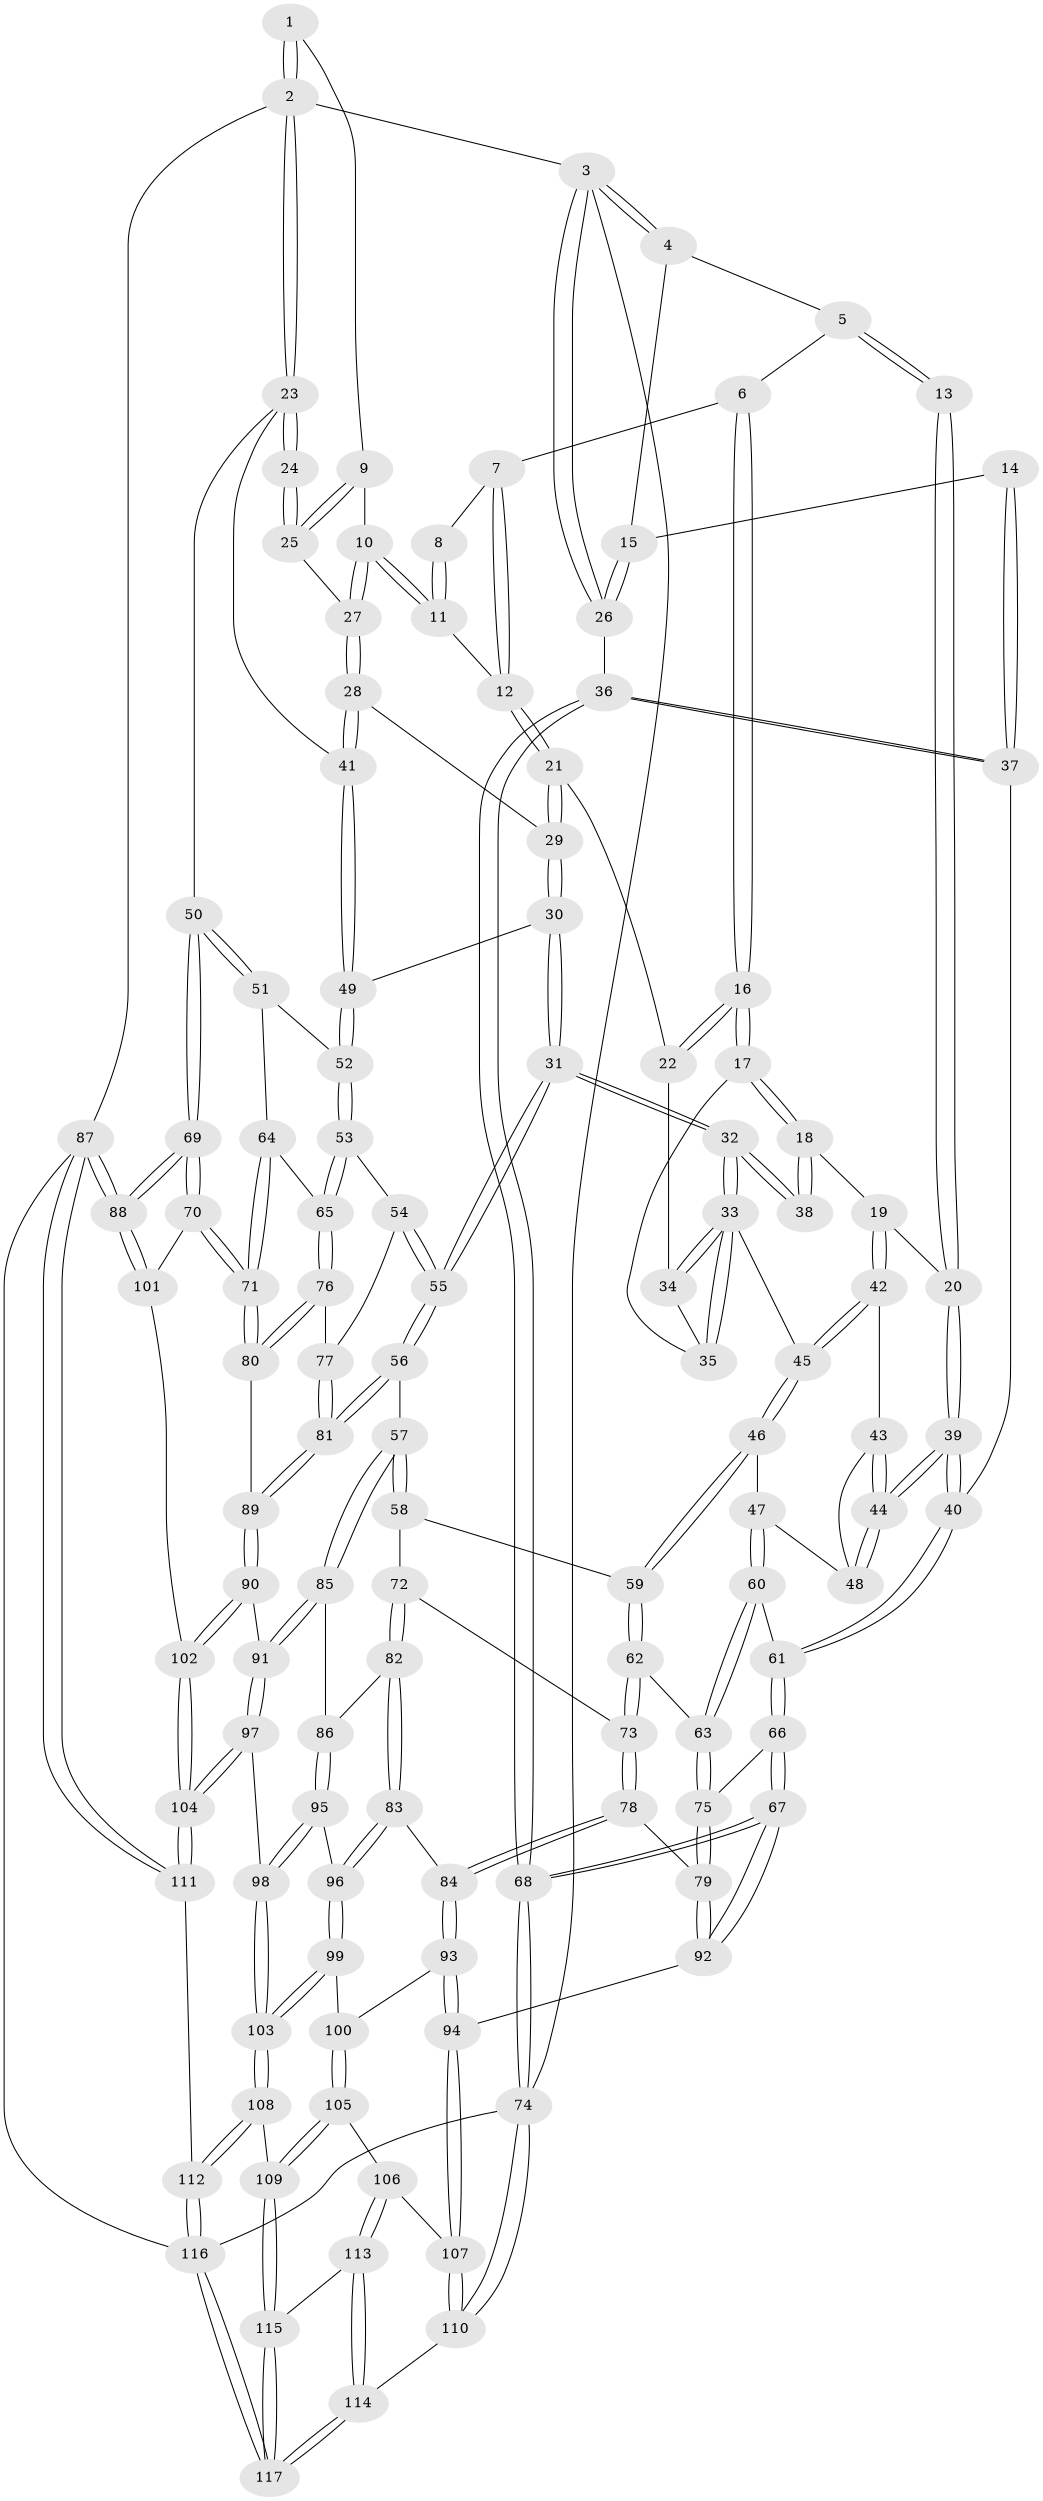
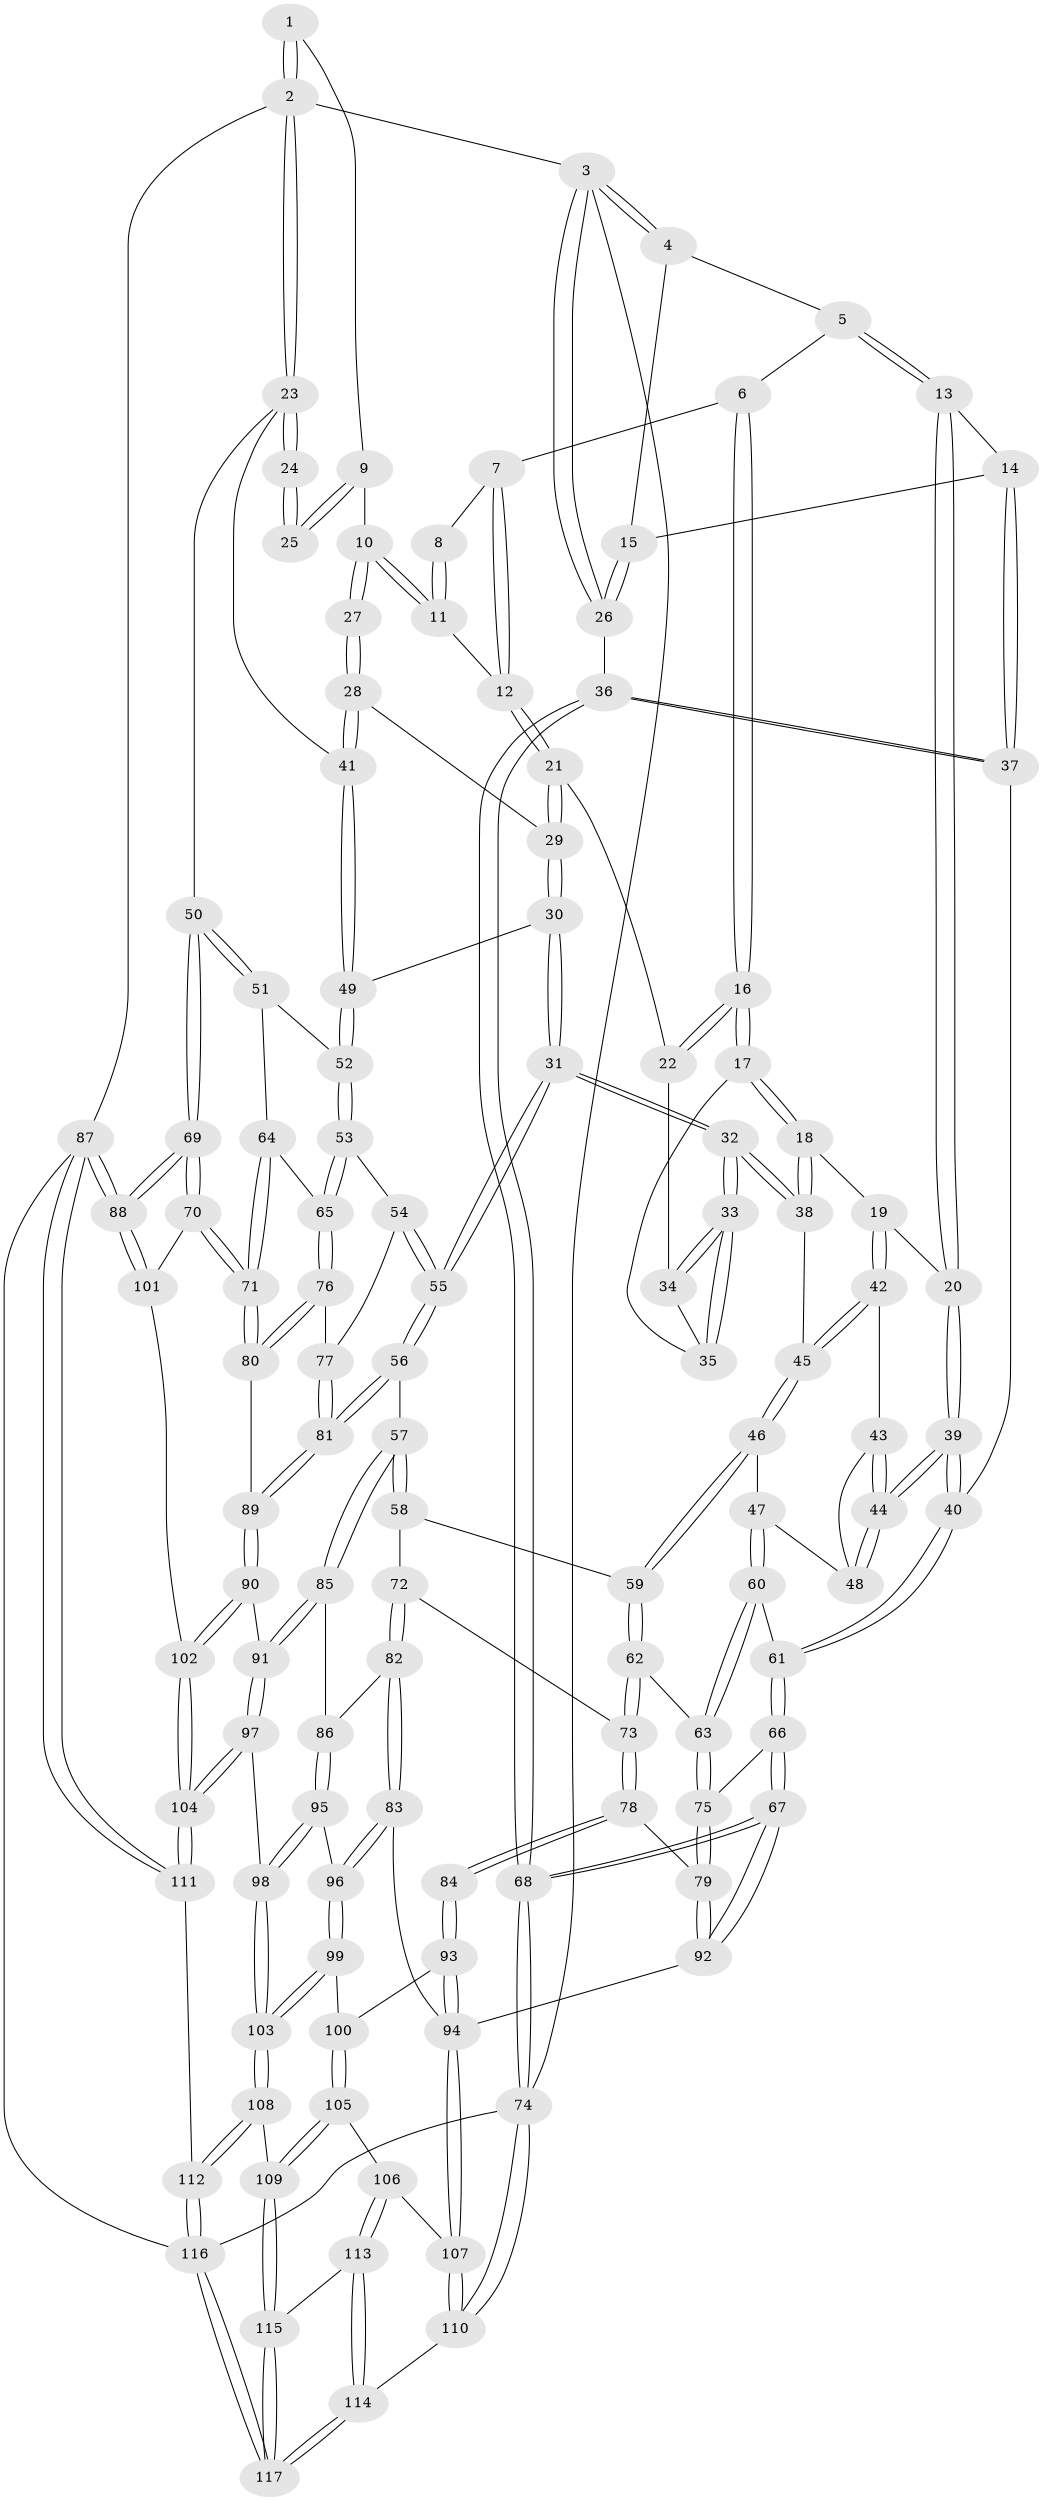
edge "13" -- "14": added
edge "25" -- "27": removed
edge "33" -- "45": now "38" -- "45"
edge "83" -- "84": now "83" -- "94"
